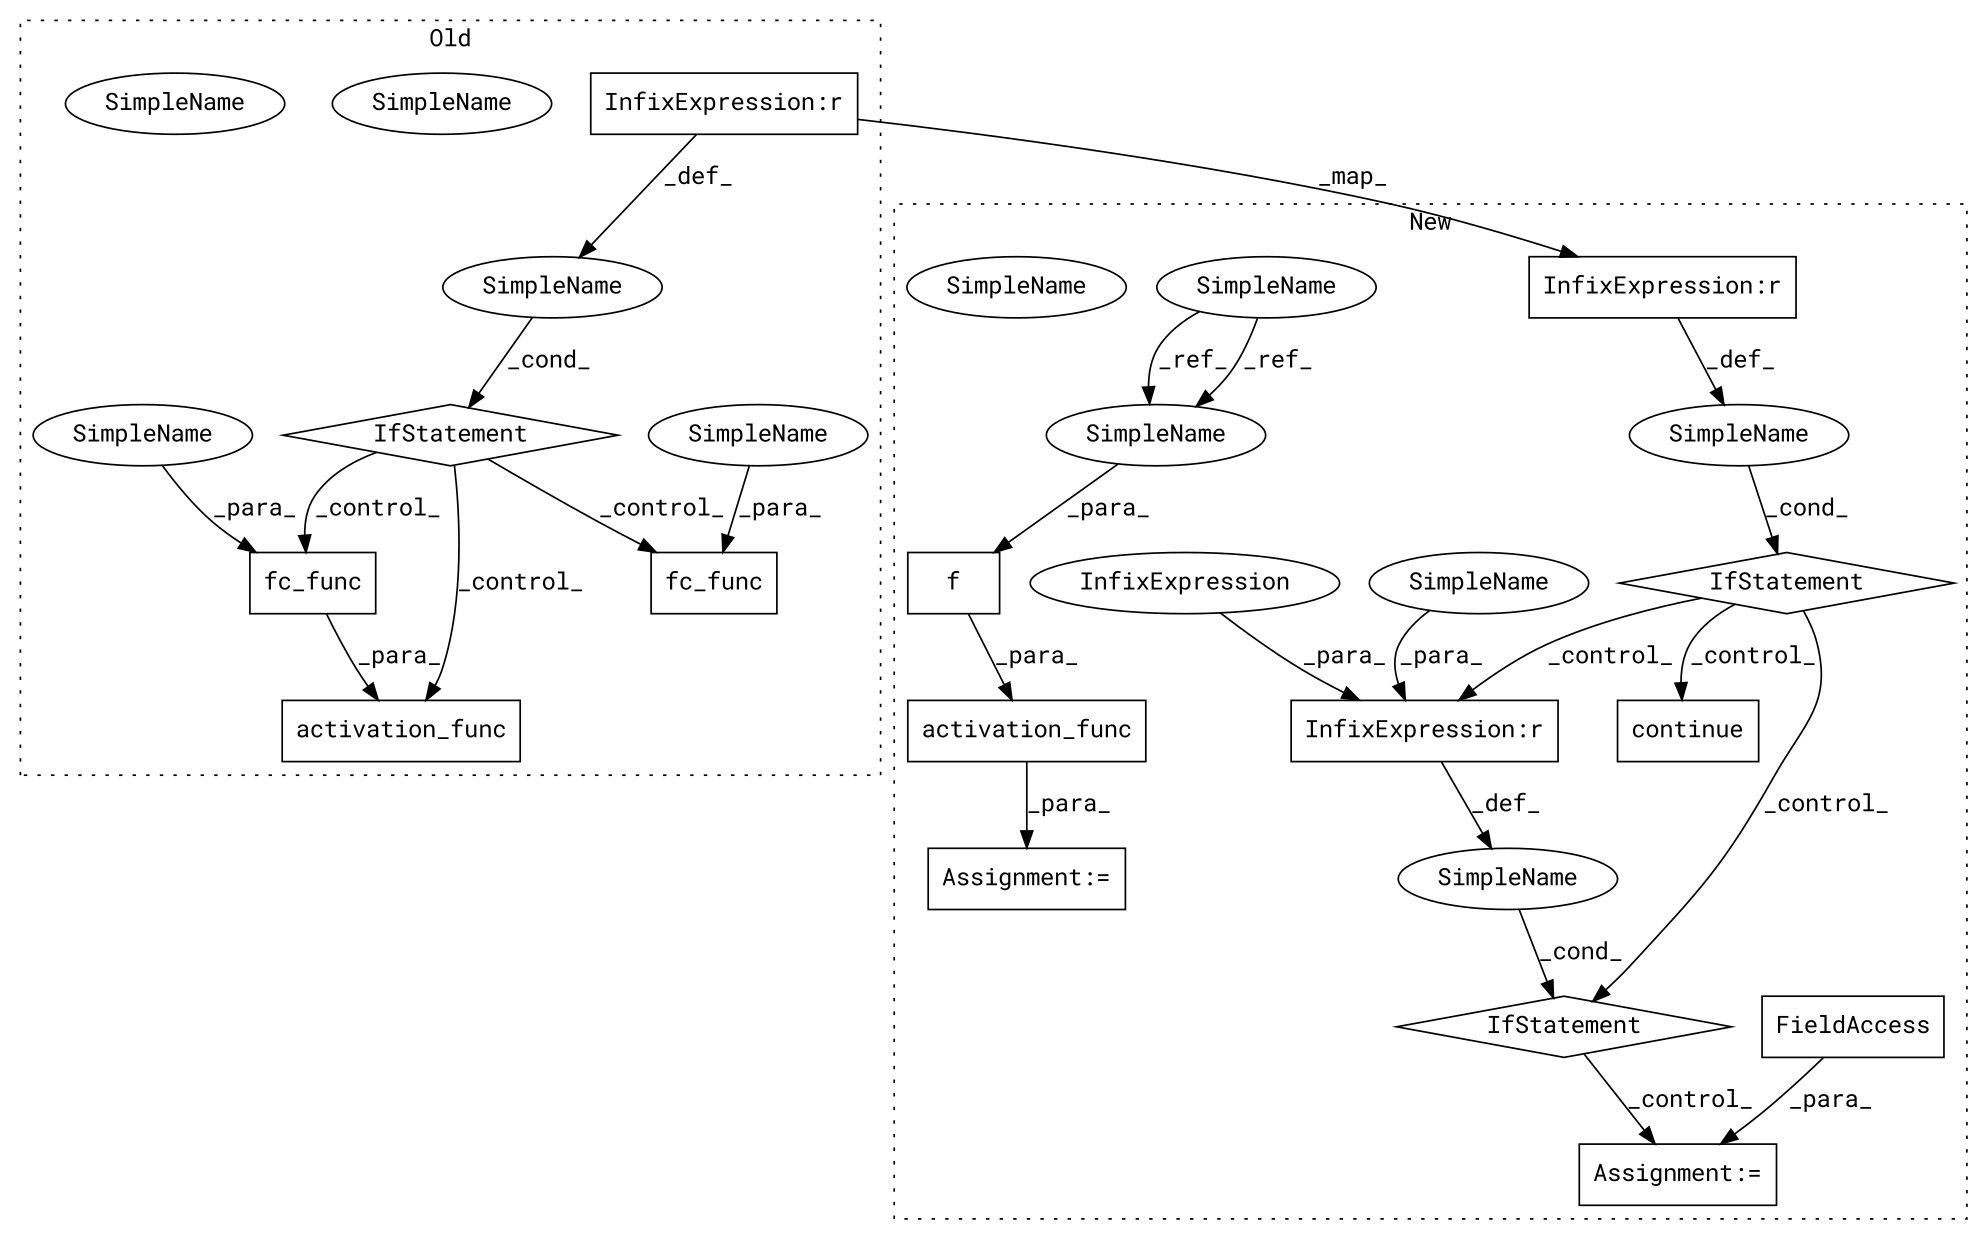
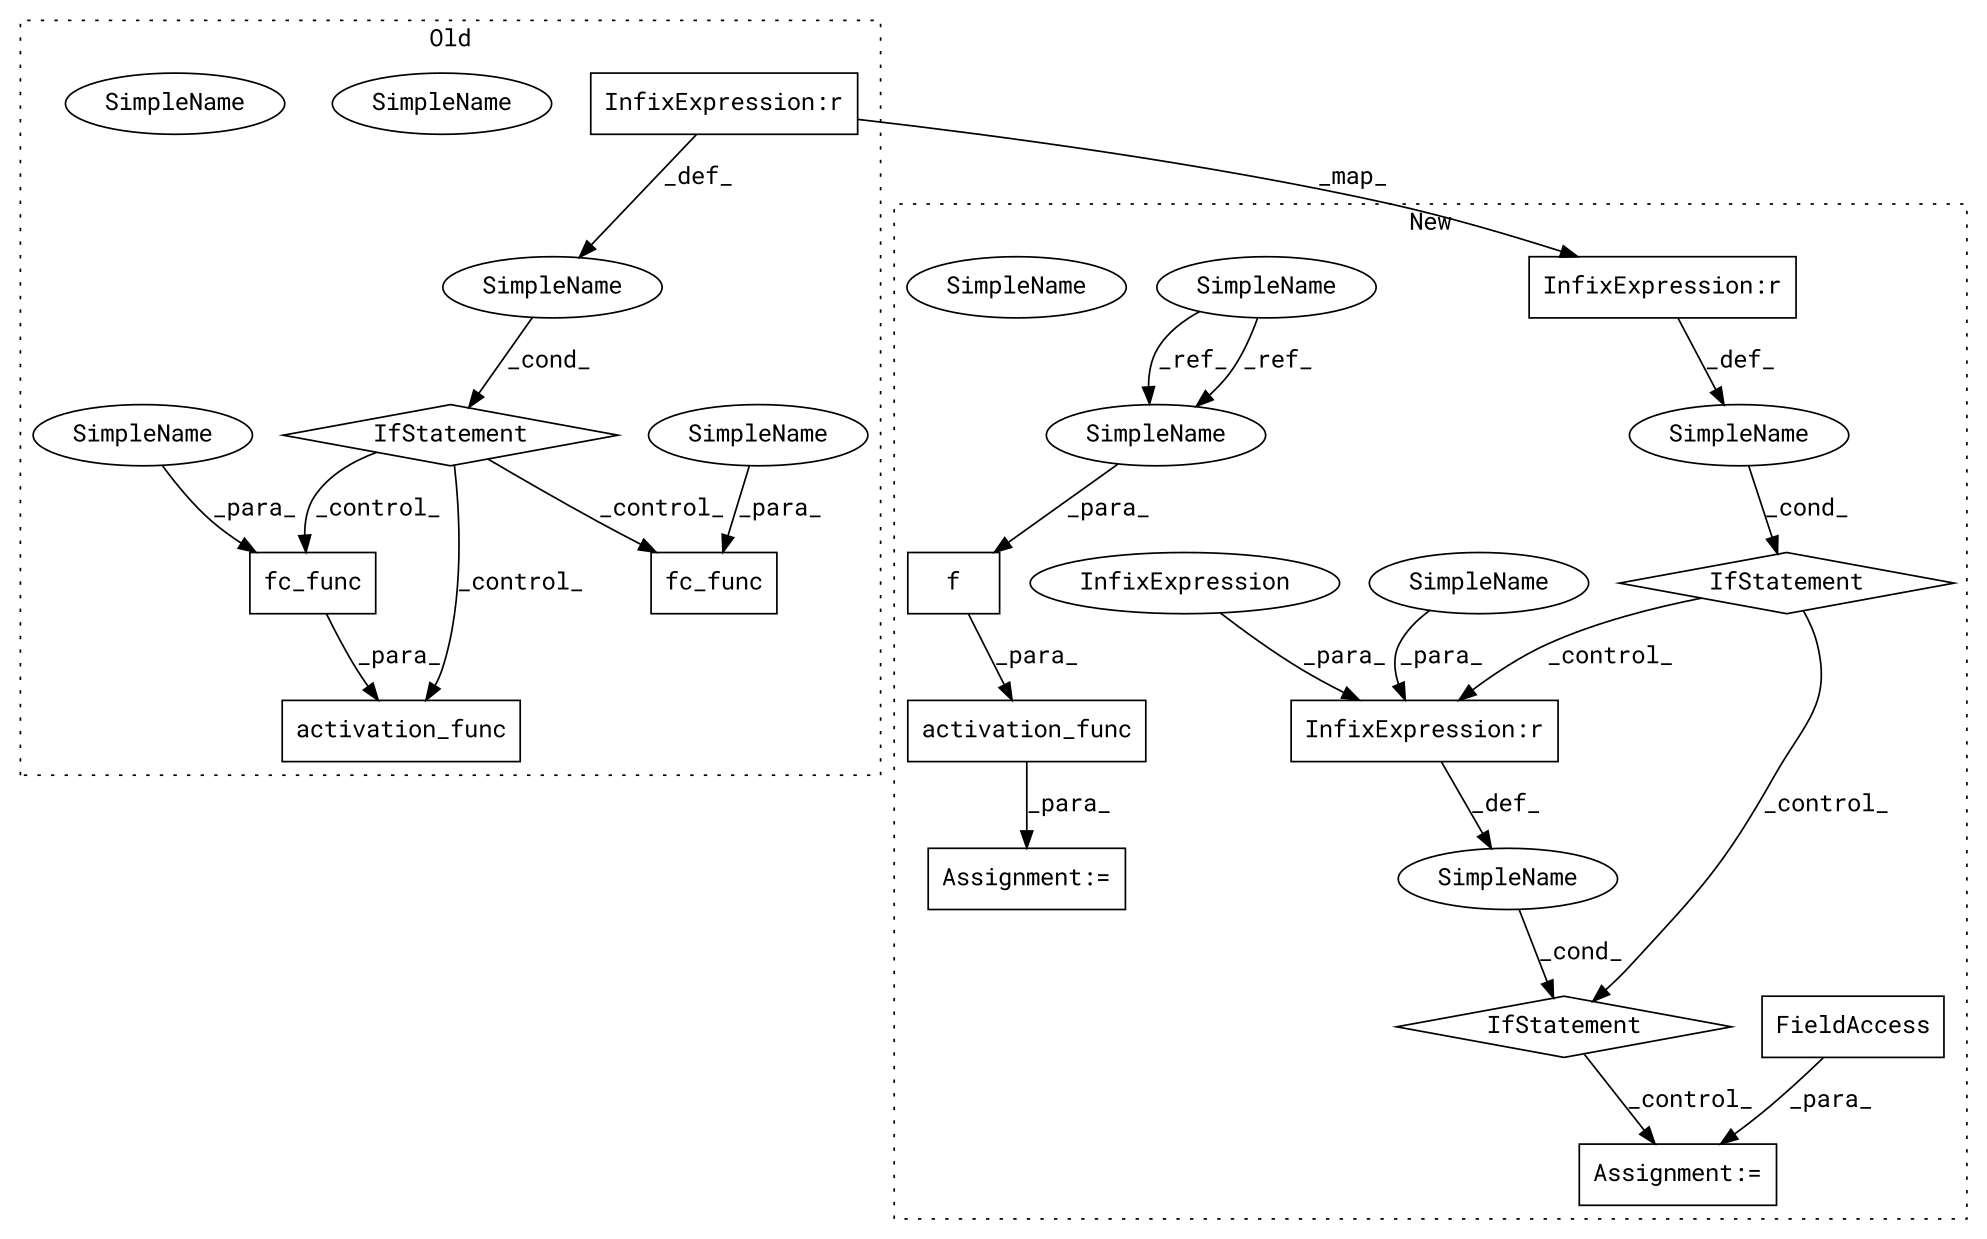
node "continue": removed
